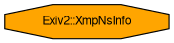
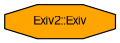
node "Exiv2::XmpNsInfo": label "Exiv2::XmpNsInfo" -> "Exiv2::Exiv"
